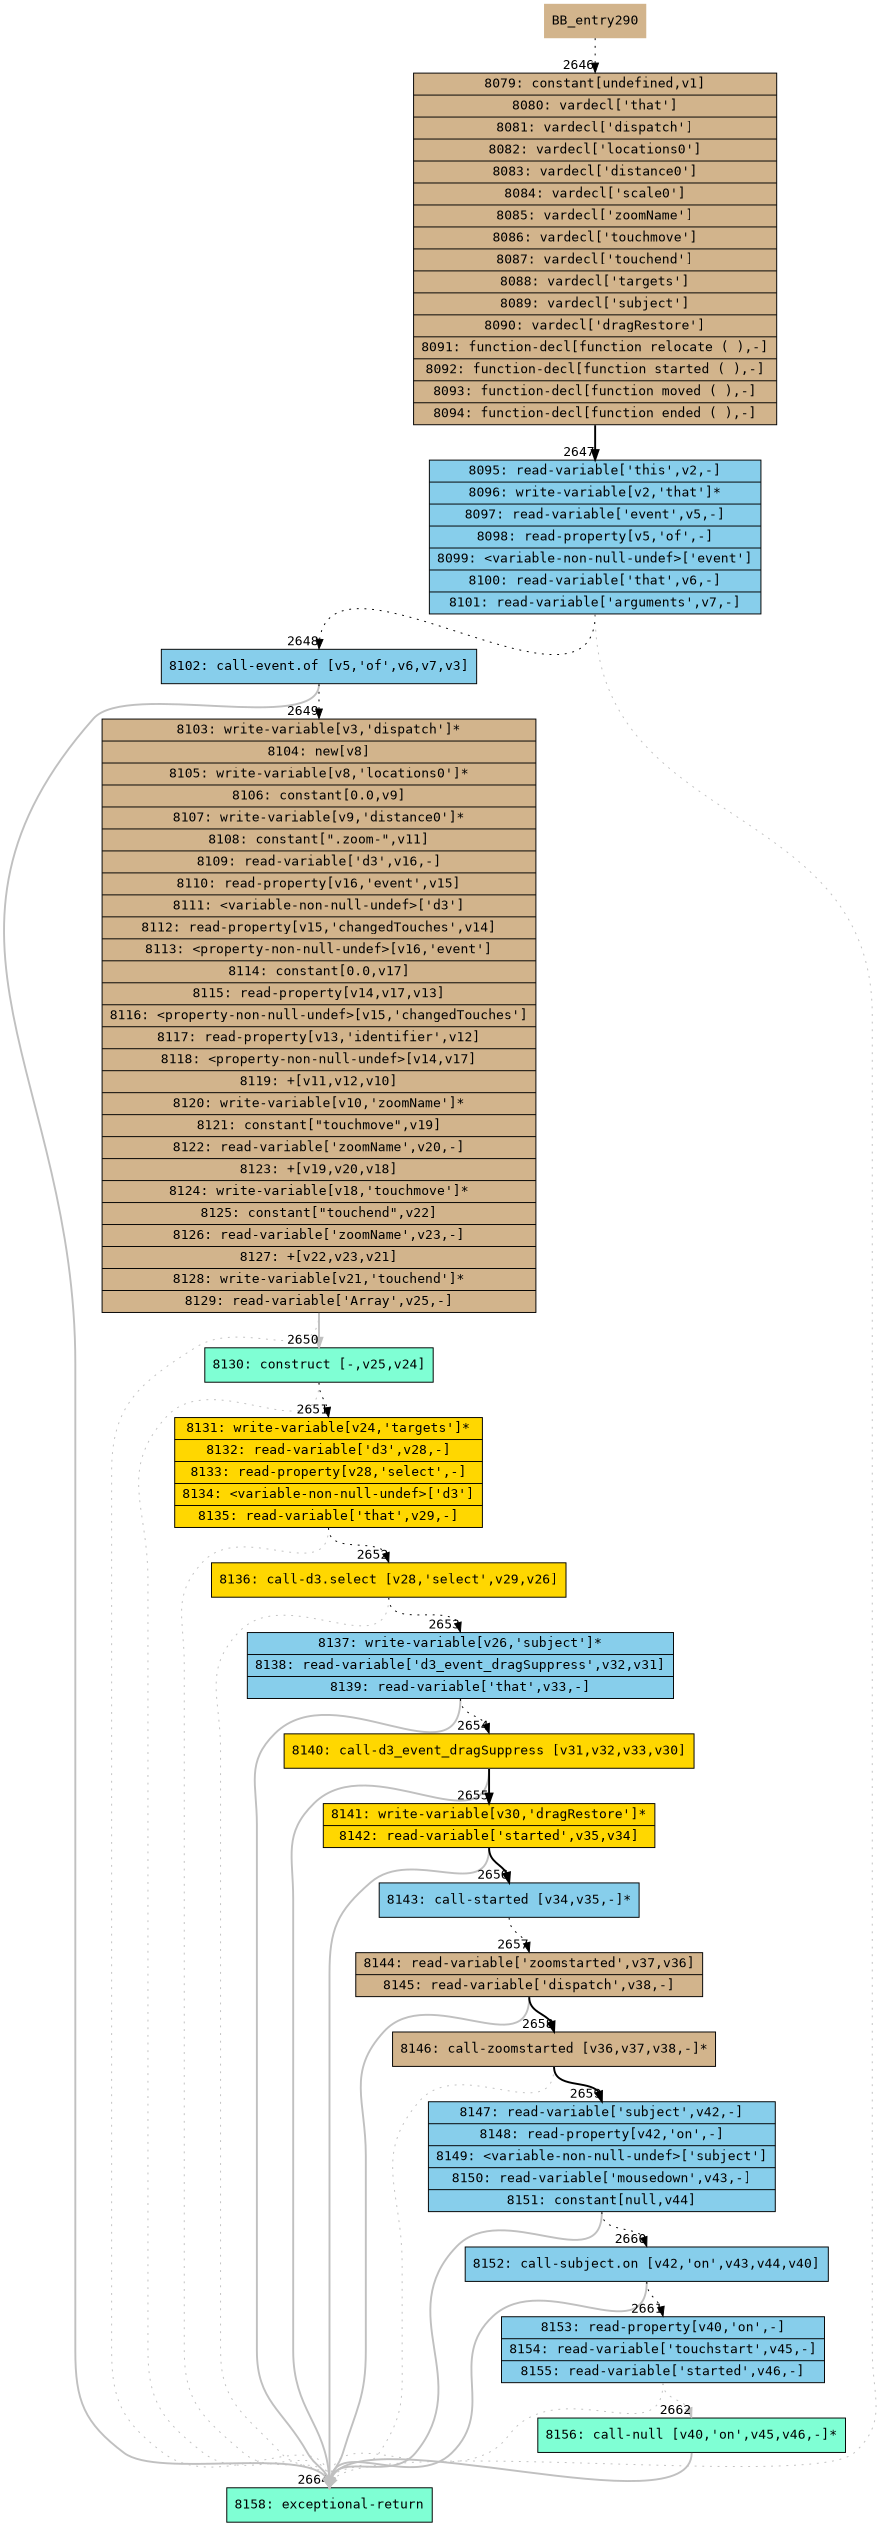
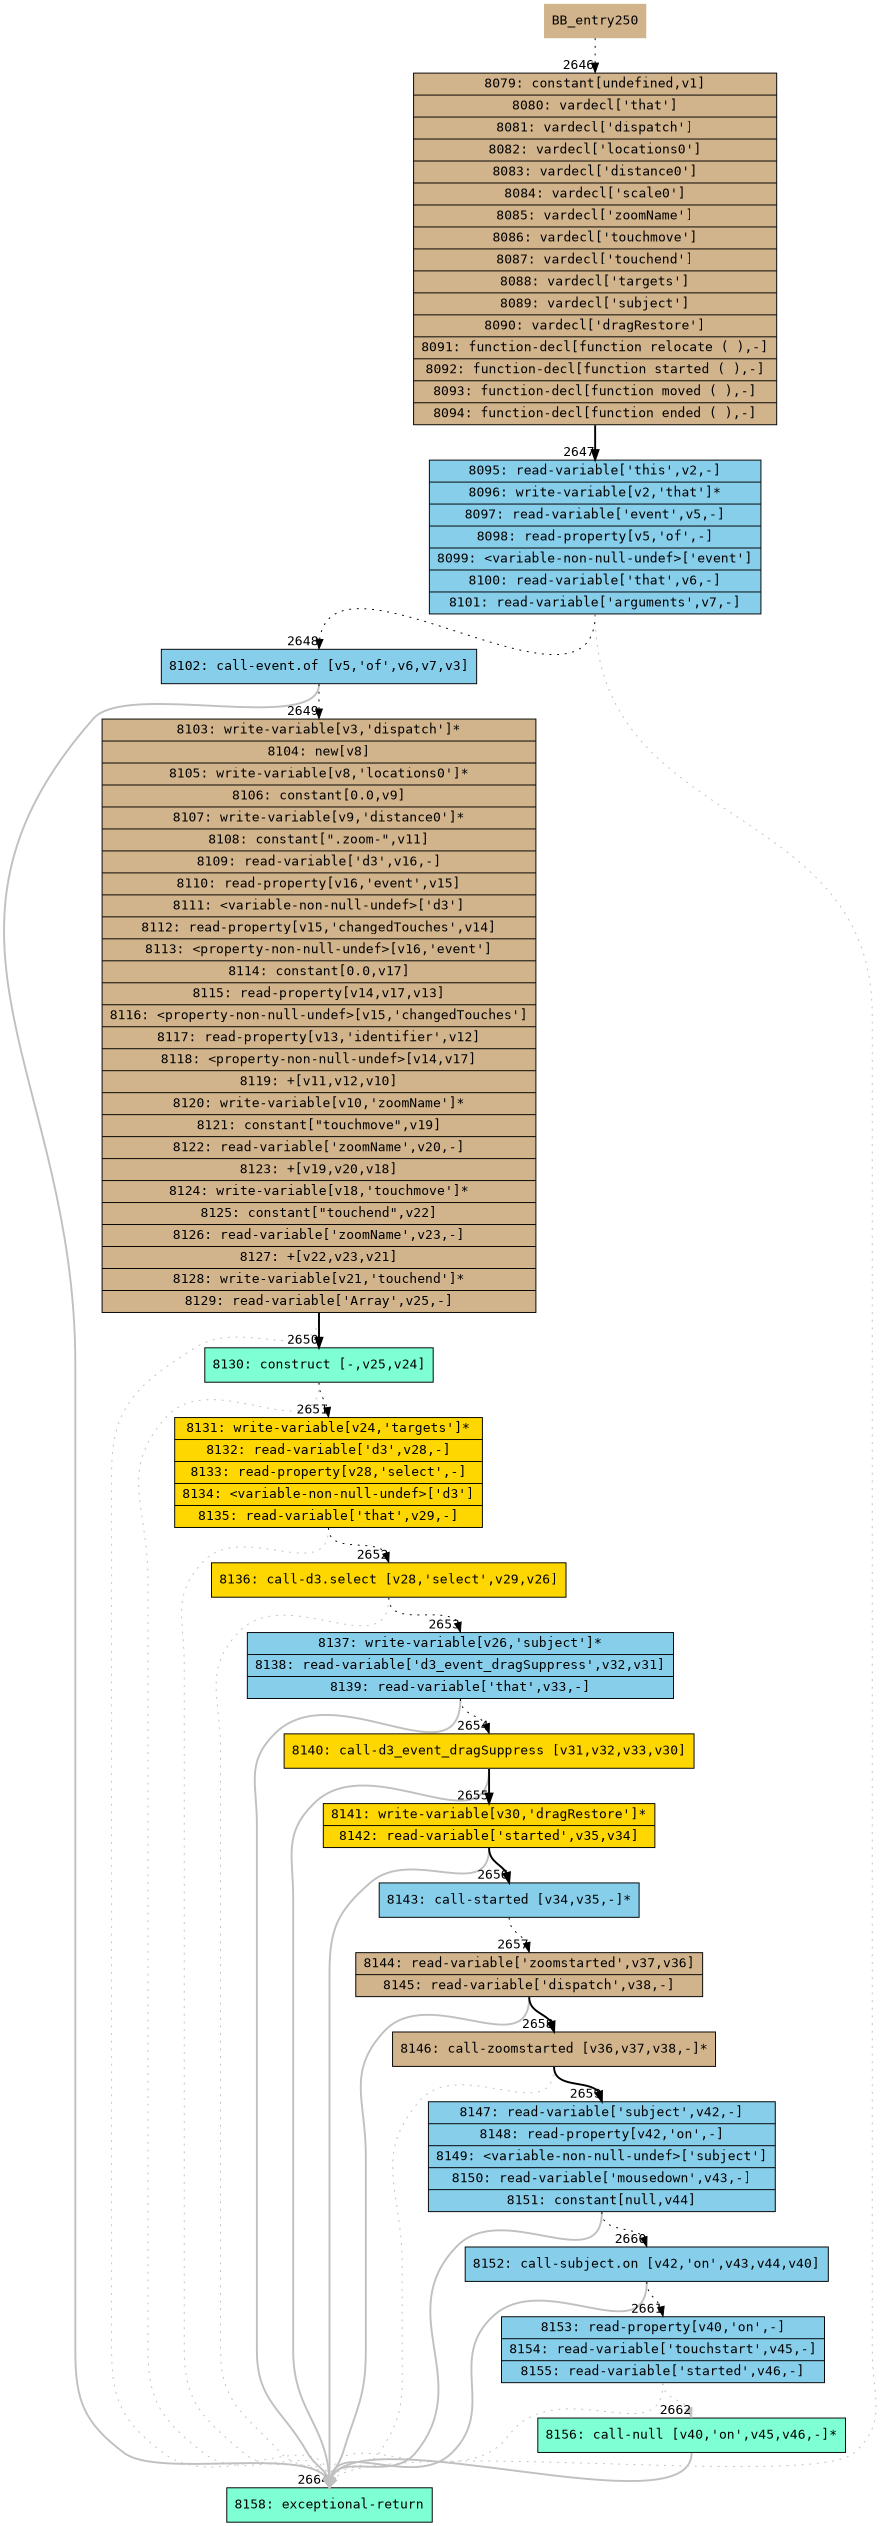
node "BB_entry290": label "BB_entry290" -> "BB_entry250"
edge "8103: write-variable[v3,'dispatch']*" -> "8130: construct [-,v25,v24]": color gray -> black
